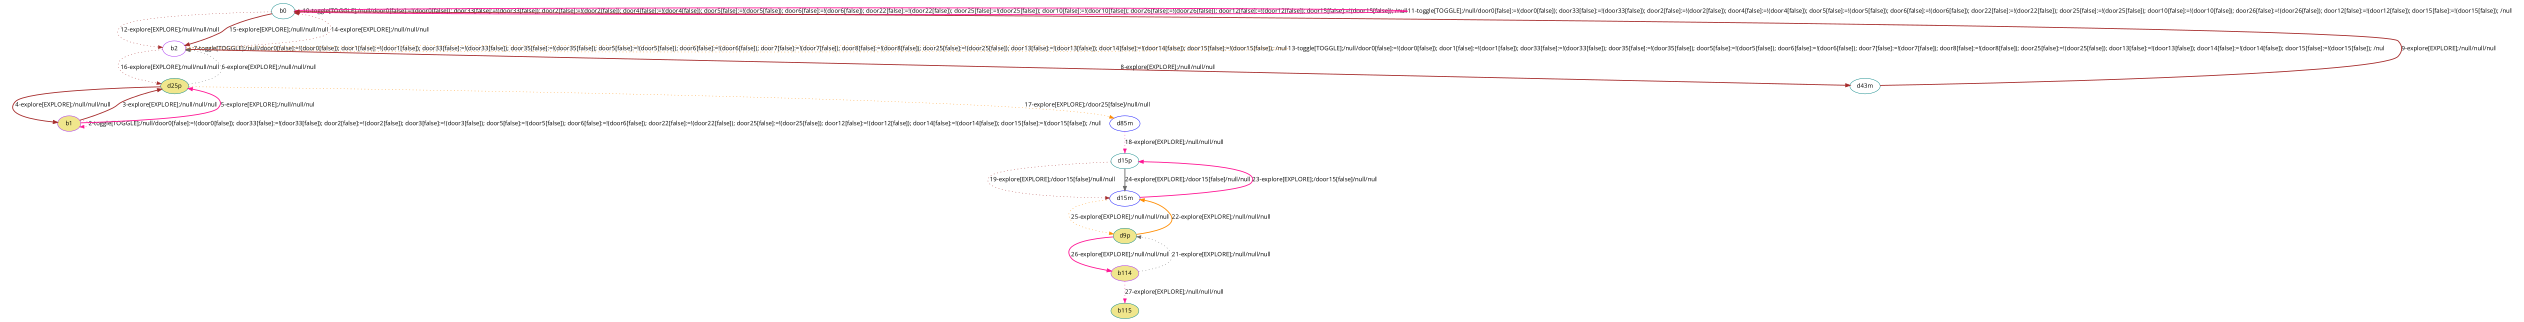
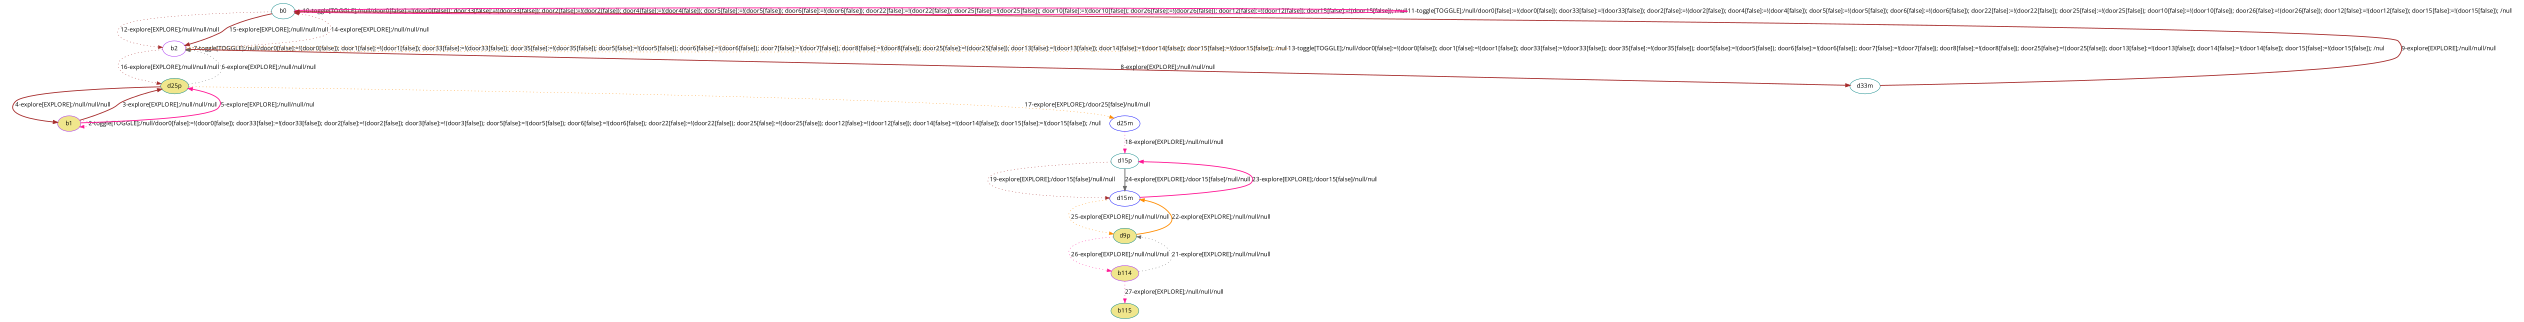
node "d43m": label "d43m" -> "d33m"
node "d85m": label "d85m" -> "d25m"
edge "d9p" -> "b114": style bold -> dotted
